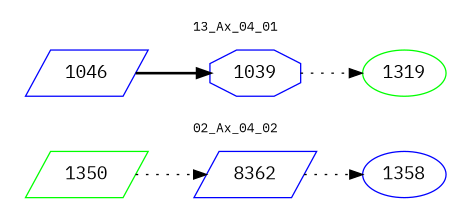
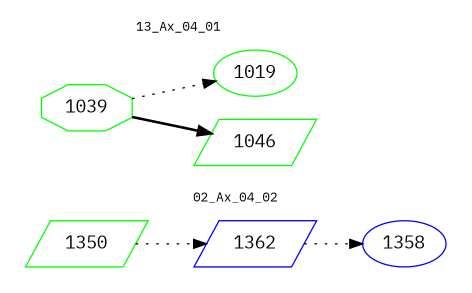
node "1046": color blue -> green
edge "1046" -> "1039": reversed
node "1039": color blue -> green
node "1319": label "1319" -> "1019"
node "8362": label "8362" -> "1362"
